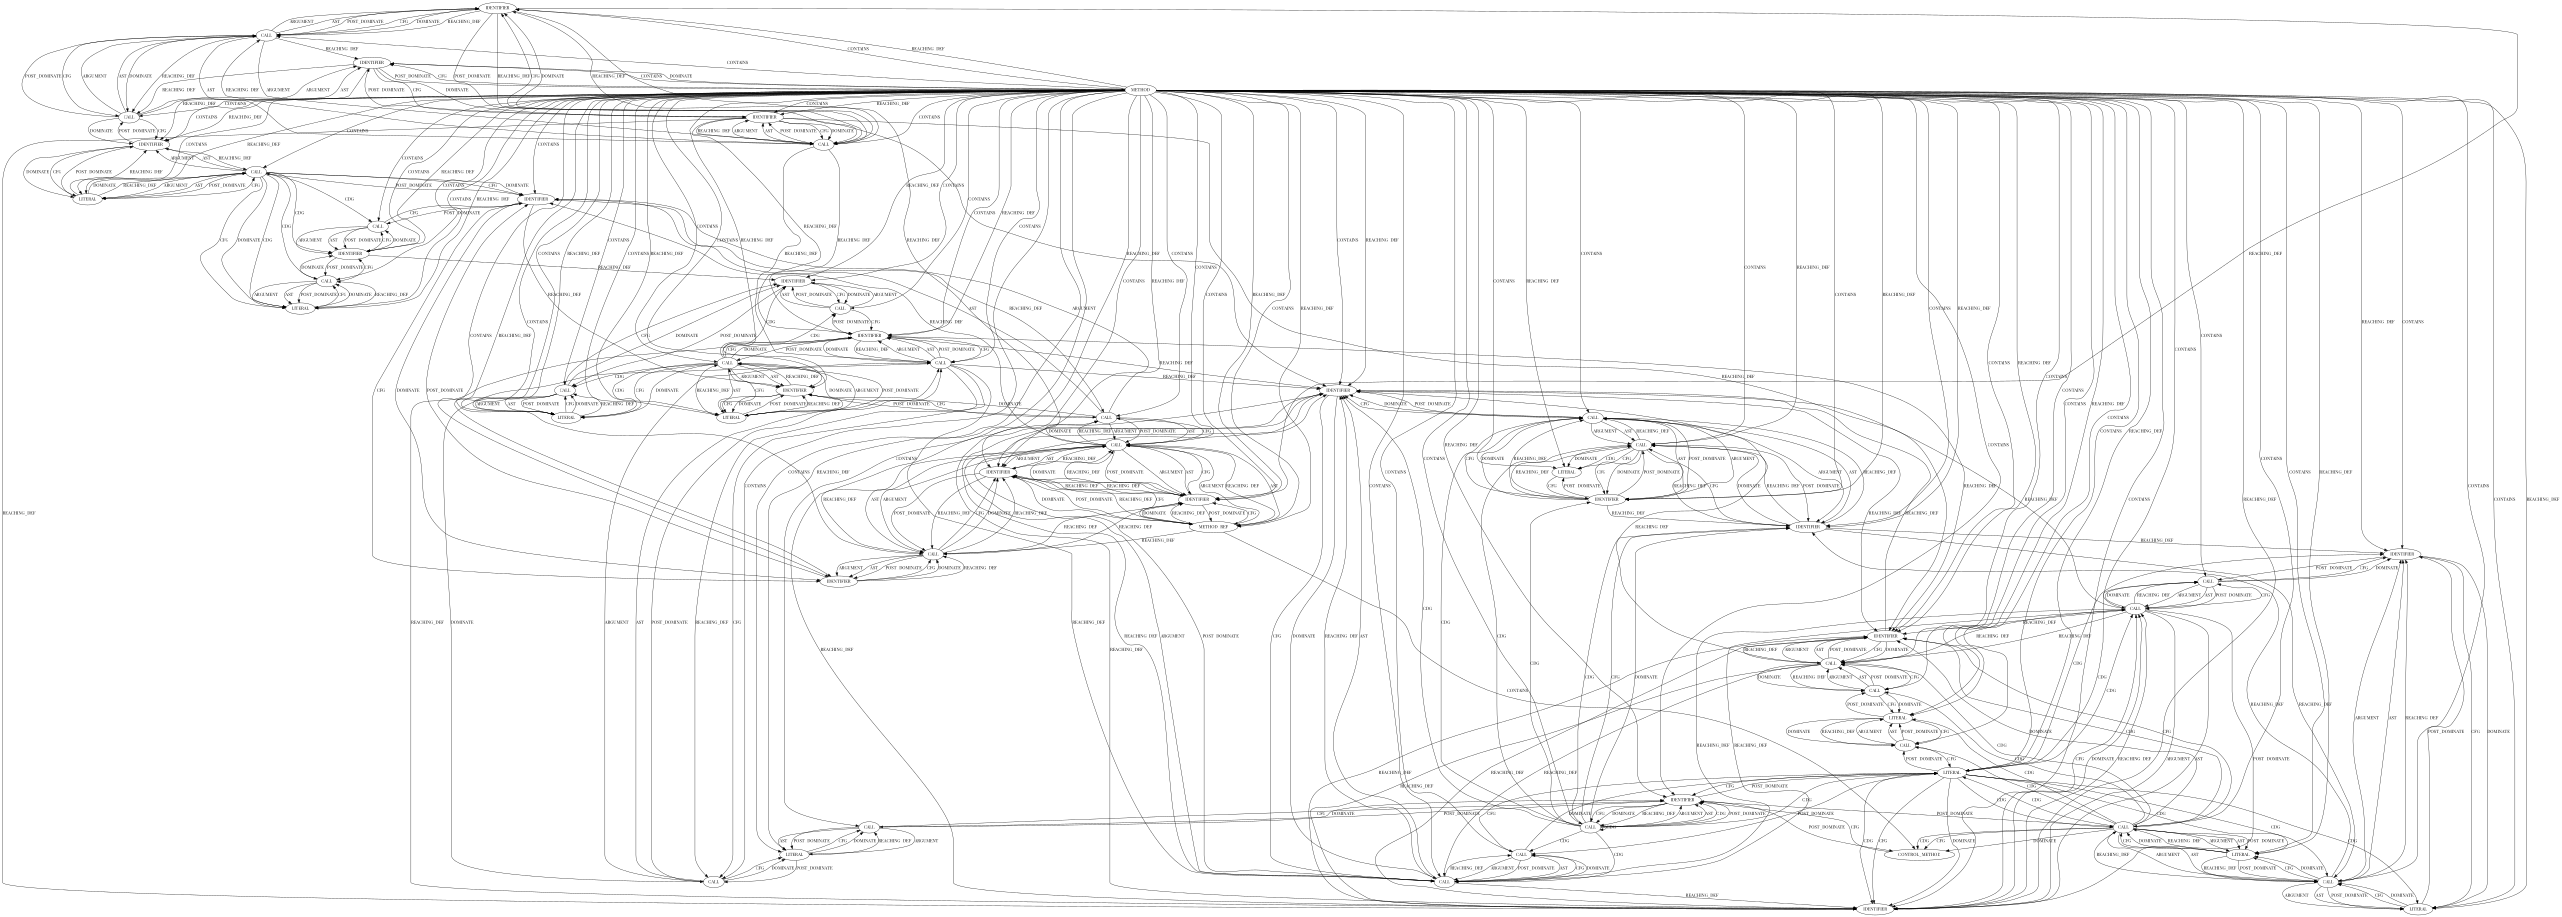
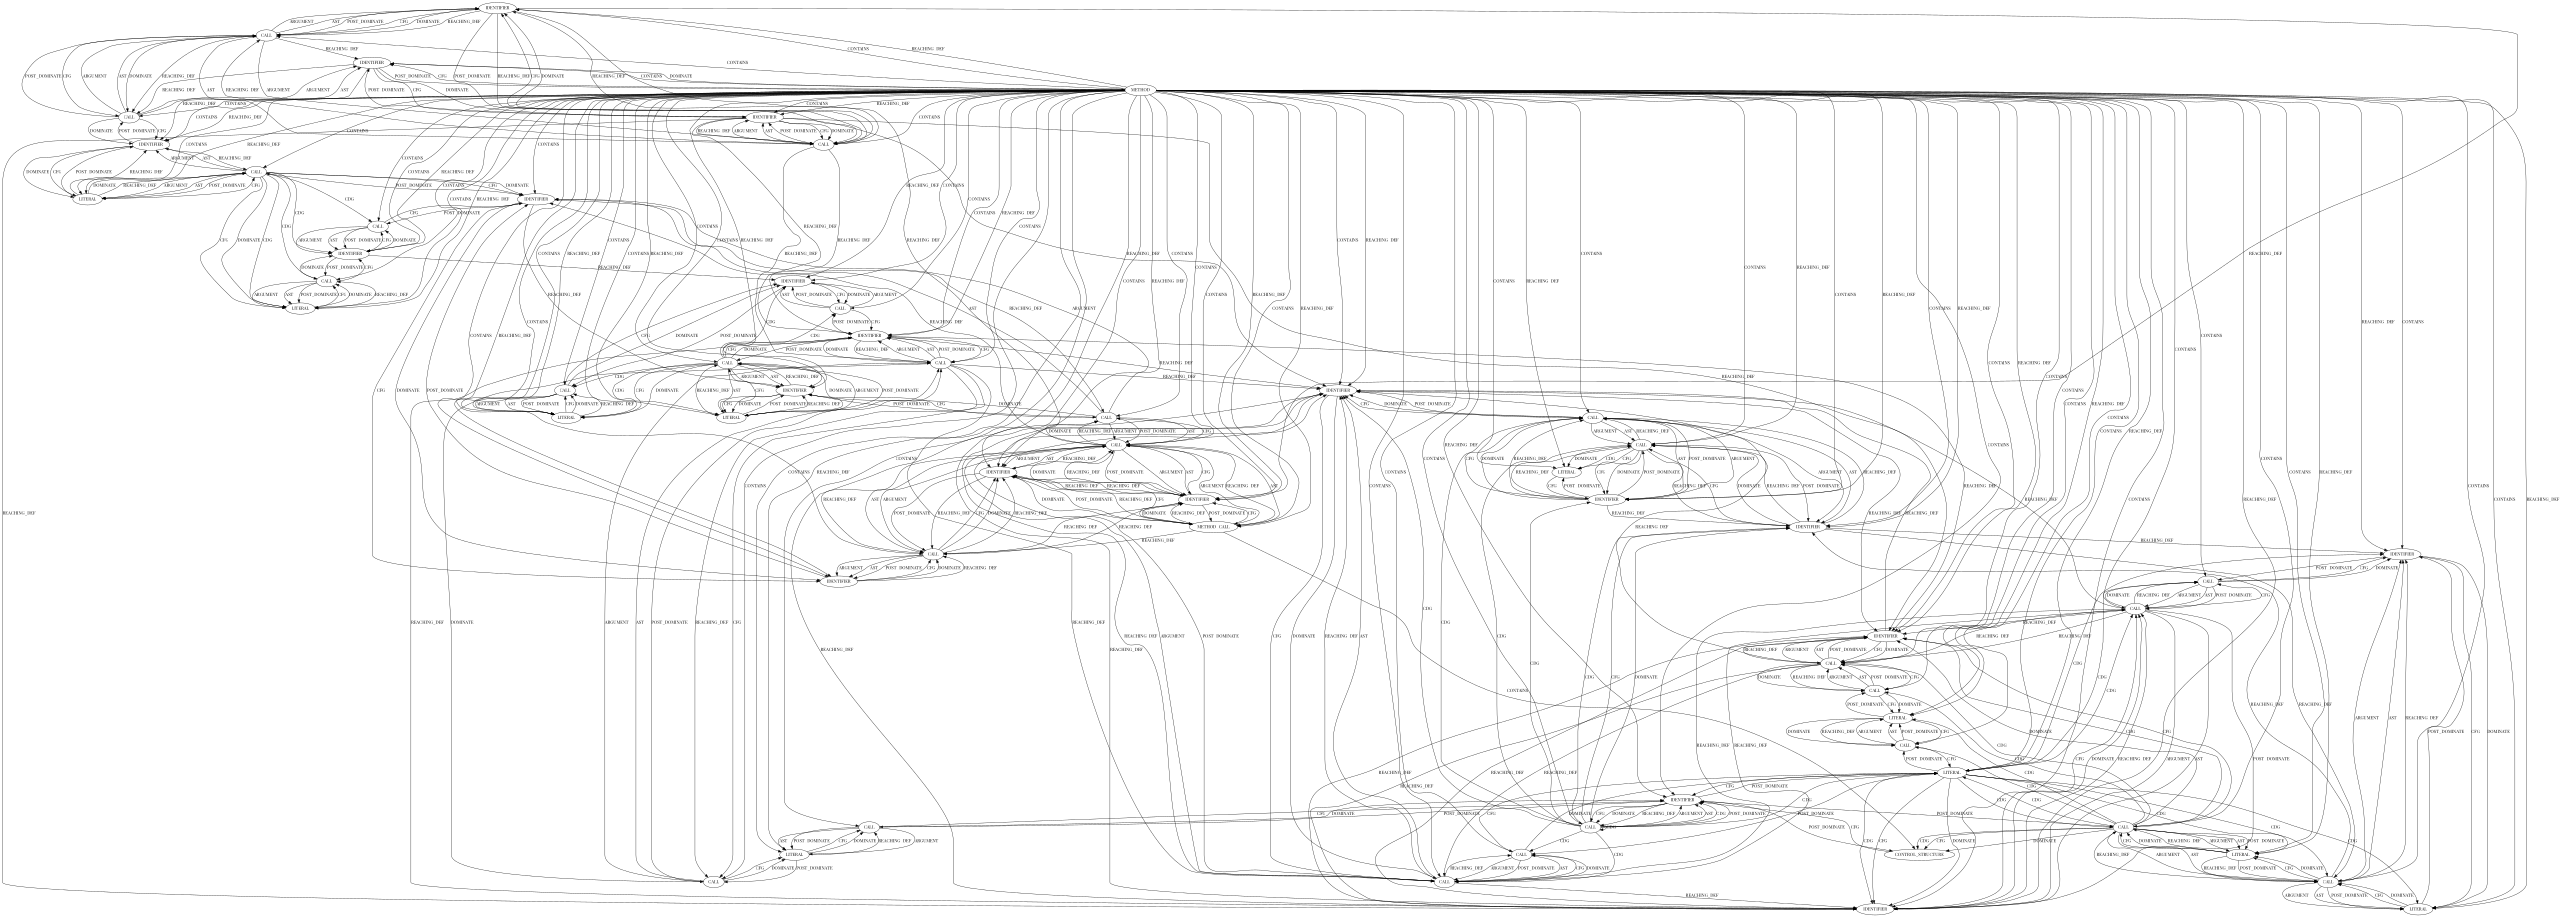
node "METHOD_REF": label "METHOD_REF" -> "METHOD_CALL"
node "CONTROL_METHOD": label "CONTROL_METHOD" -> "CONTROL_STRUCTURE"
